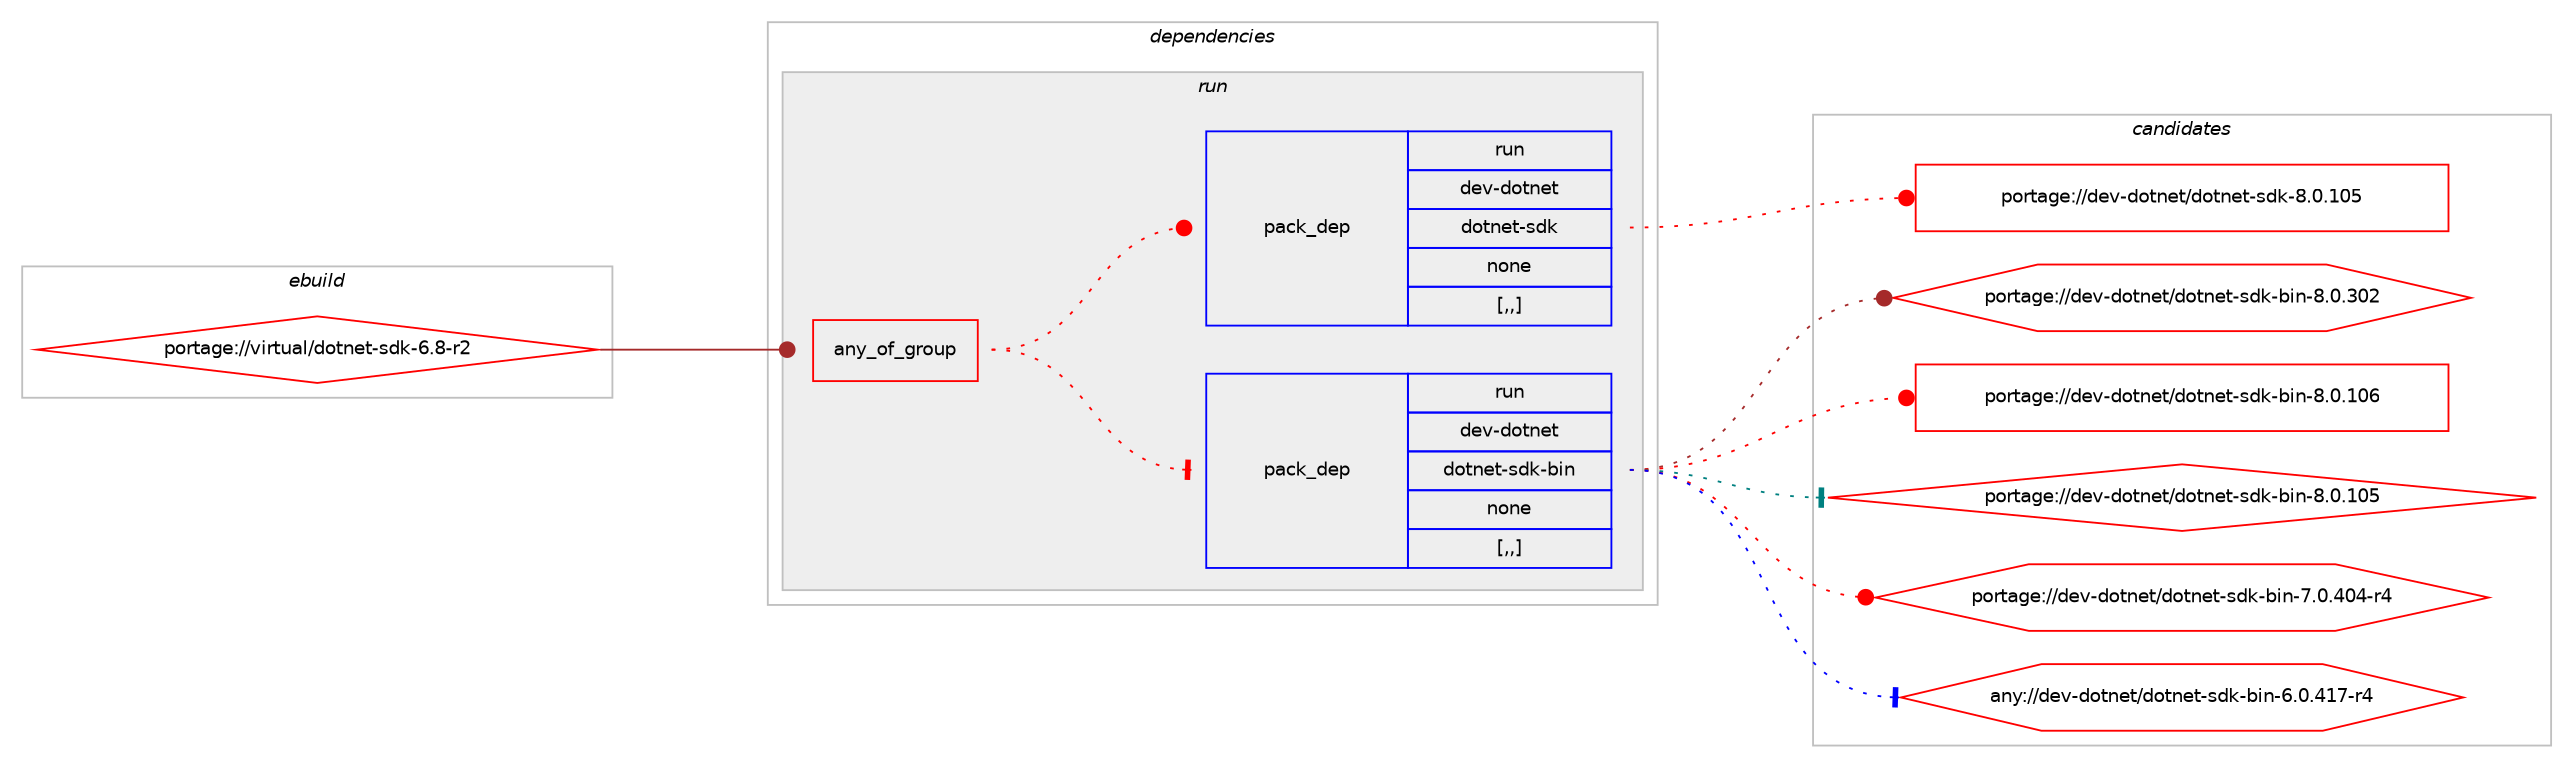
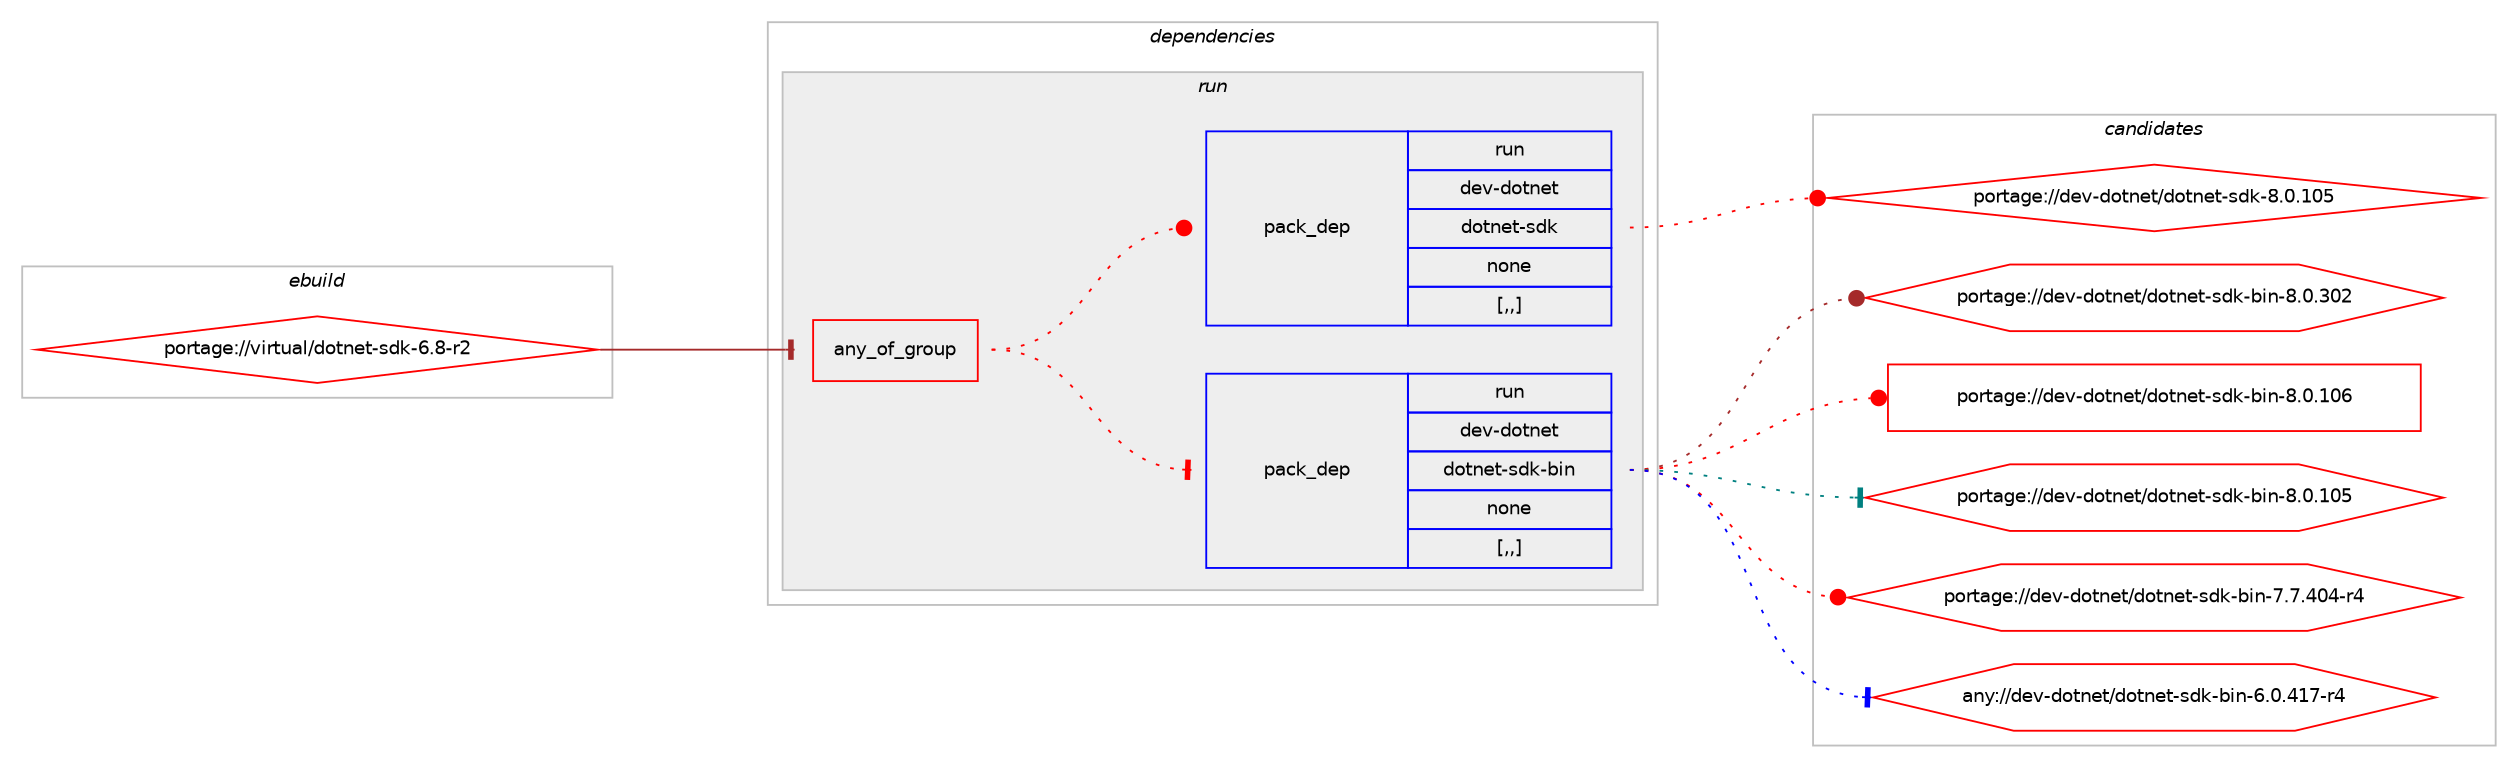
node "portage://dev-dotnet/dotnet-sdk-8.0.105": shape box -> diamond
edge "portage://virtual/dotnet-sdk-6.8-r2" -> "any_of_group": arrowhead dot -> tee
node "portage://dev-dotnet/dotnet-sdk-bin-8.0.105": shape diamond -> hexagon
node "portage://dev-dotnet/dotnet-sdk-bin-7.0.404-r4": label "portage://dev-dotnet/dotnet-sdk-bin-7.0.404-r4" -> "portage://dev-dotnet/dotnet-sdk-bin-7.7.404-r4"
